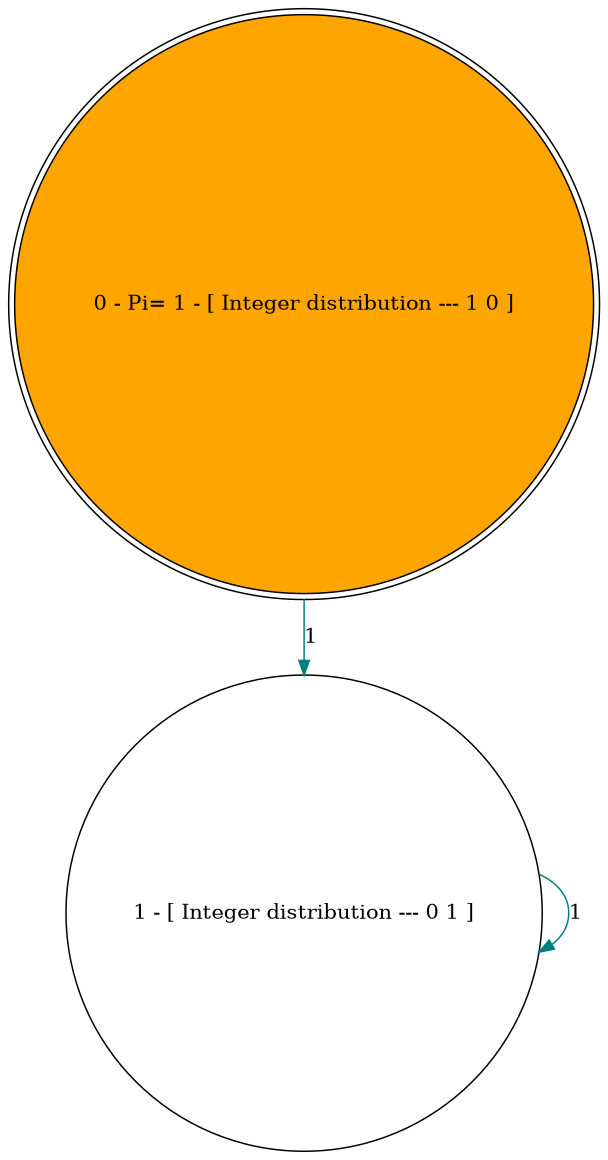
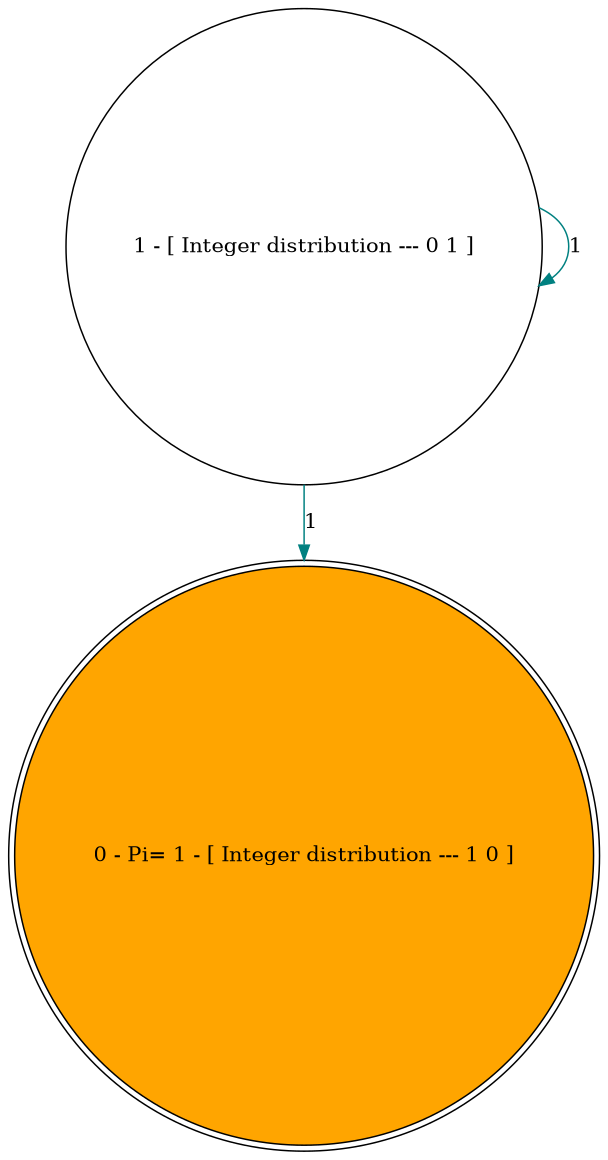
edge "0 - Pi= 1 - [ Integer distribution --- 1 0 ]" -> "1 - [ Integer distribution --- 0 1 ]": reversed
